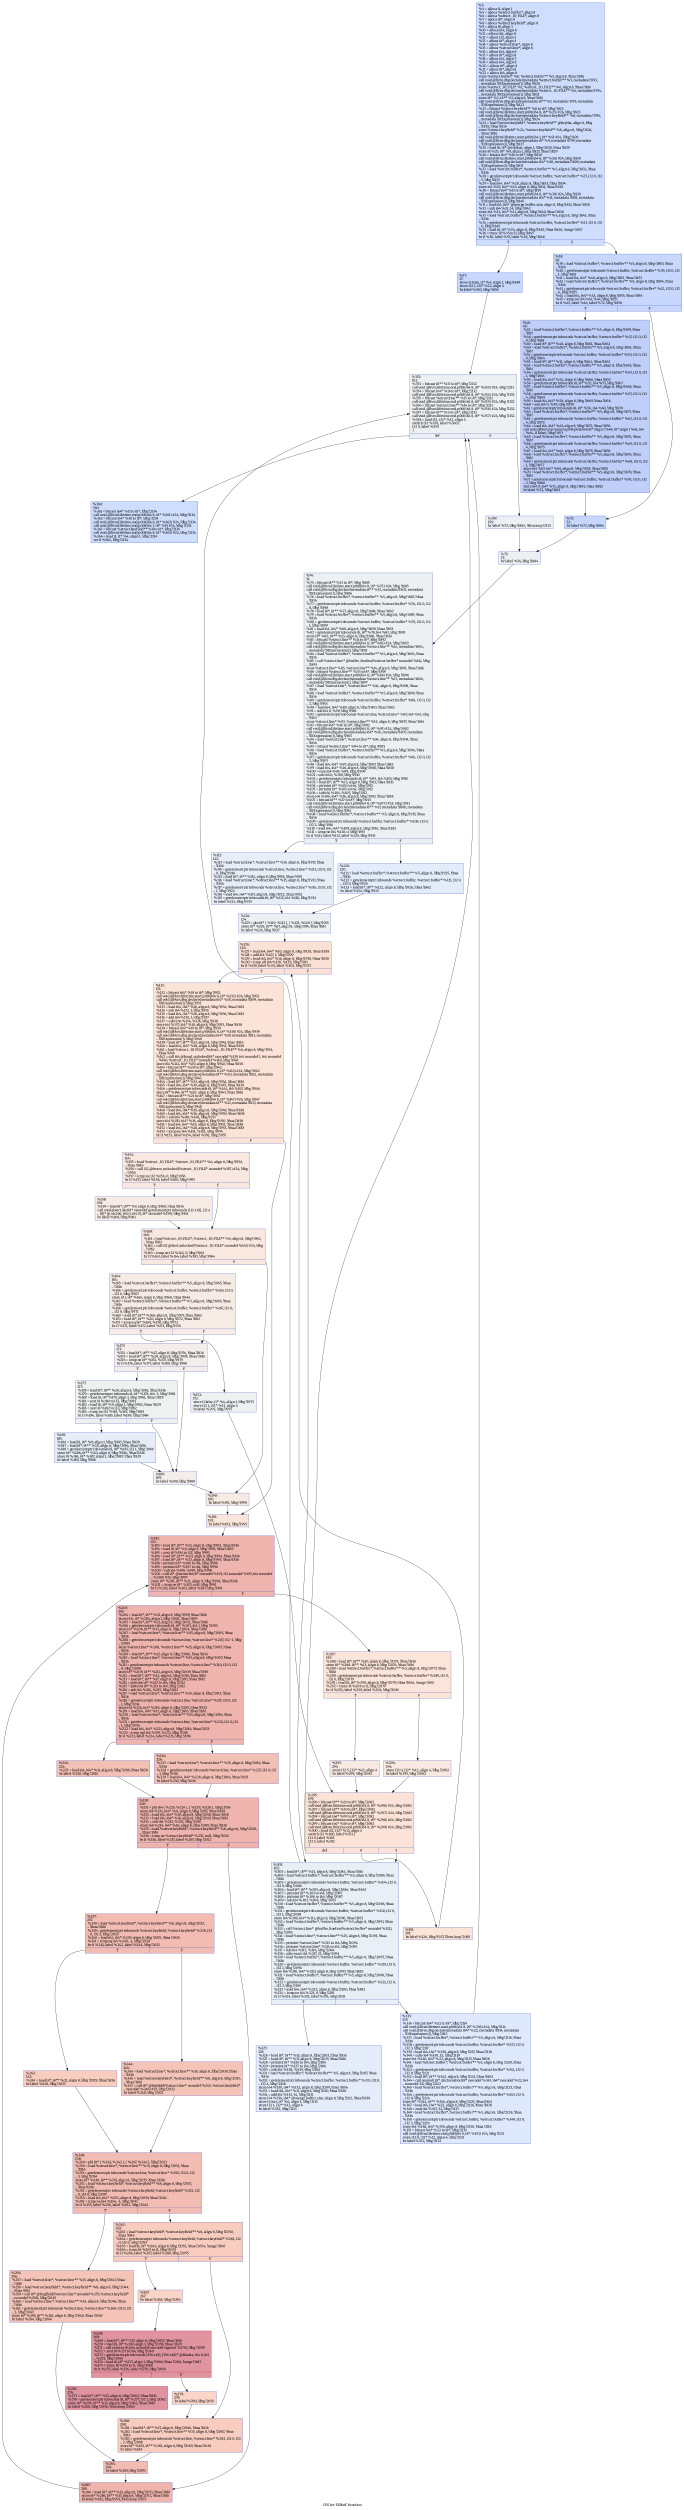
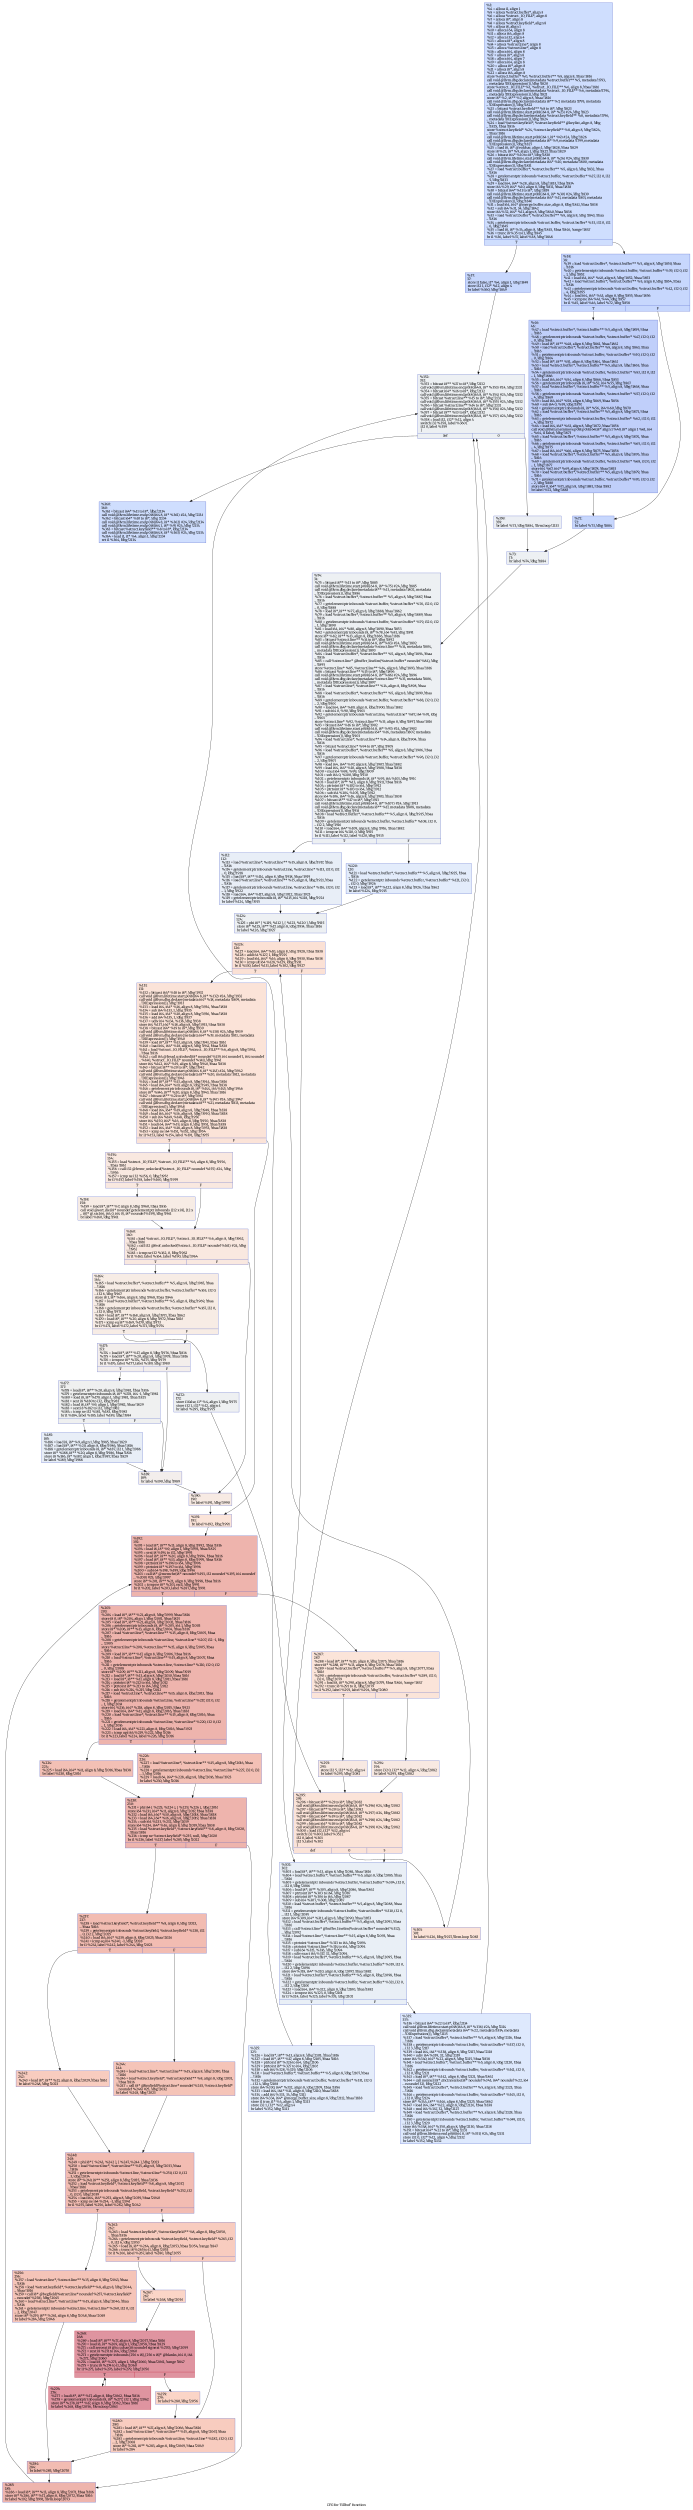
edge "%302:" -> "%352:": now "%325:" -> "%352:"
node "%279:": text "br label %780, !dbg !2056" -> "br label %280, !dbg !2056"
